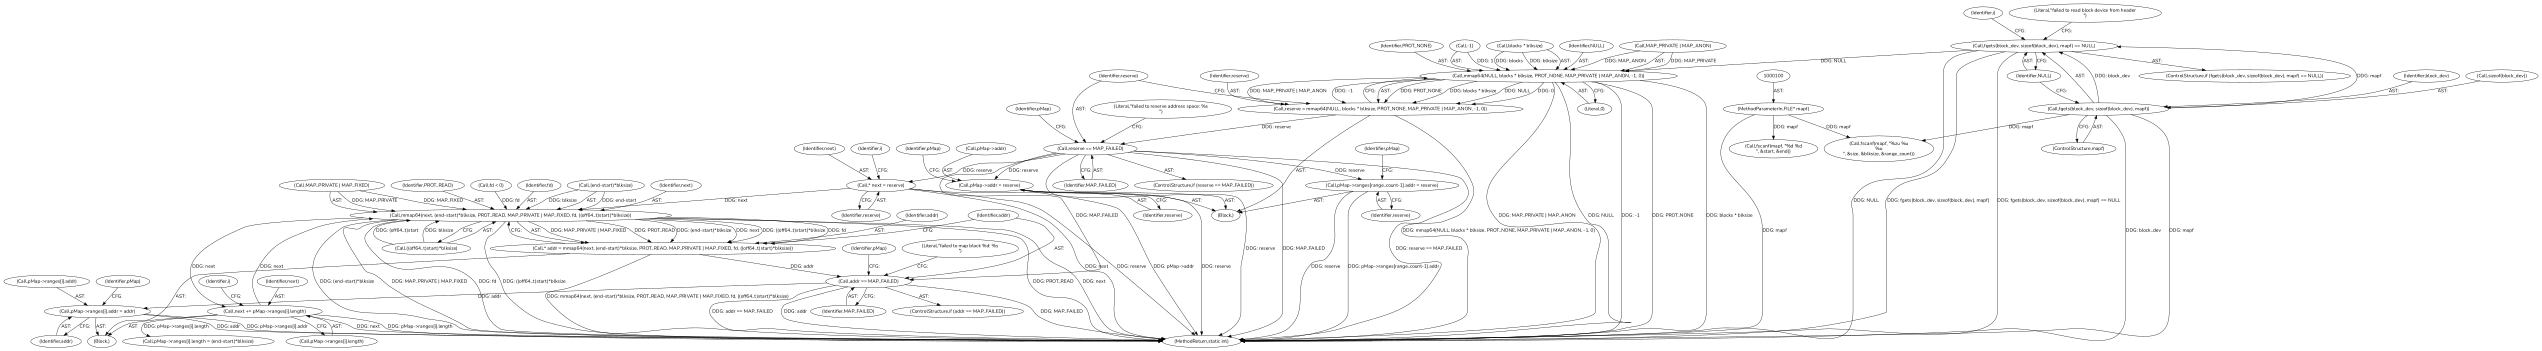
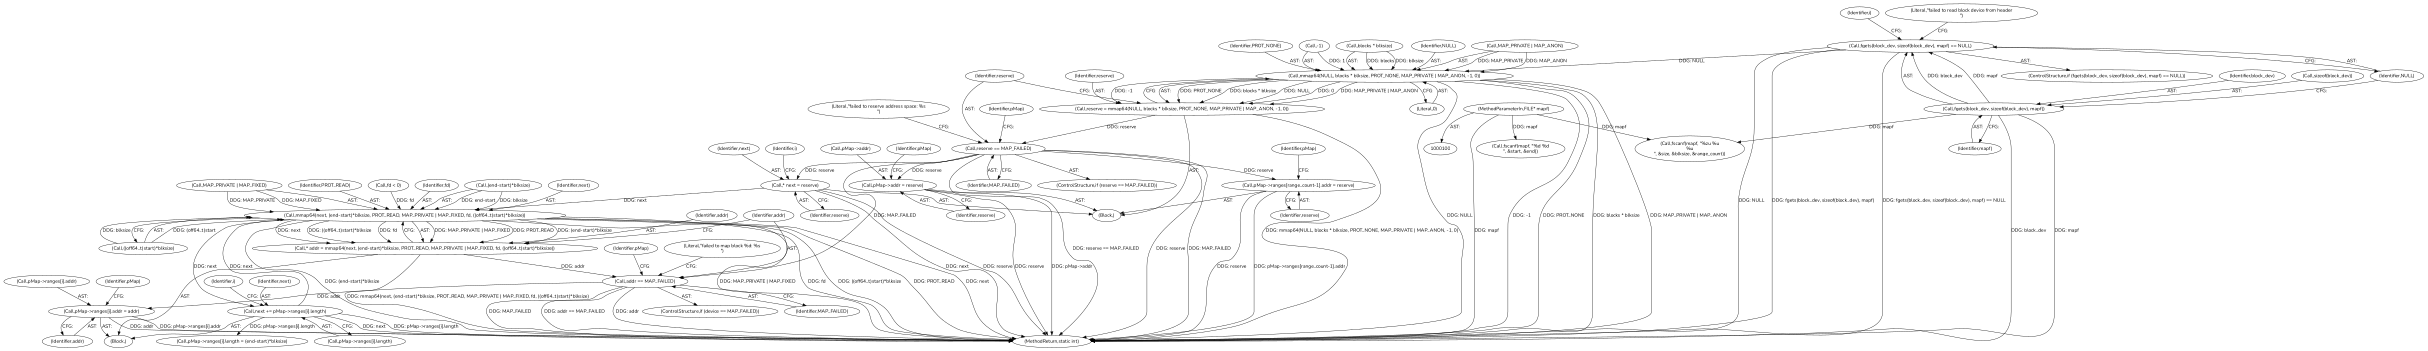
edge "1000100" -> "(MethodParameterIn,FILE* mapf)": reversed
node "(ControlStructure,mapf)": label "(ControlStructure,mapf)" -> "(Identifier,mapf)"
node "(ControlStructure,if (addr == MAP_FAILED))": label "(ControlStructure,if (addr == MAP_FAILED))" -> "(ControlStructure,if (device == MAP_FAILED))"
